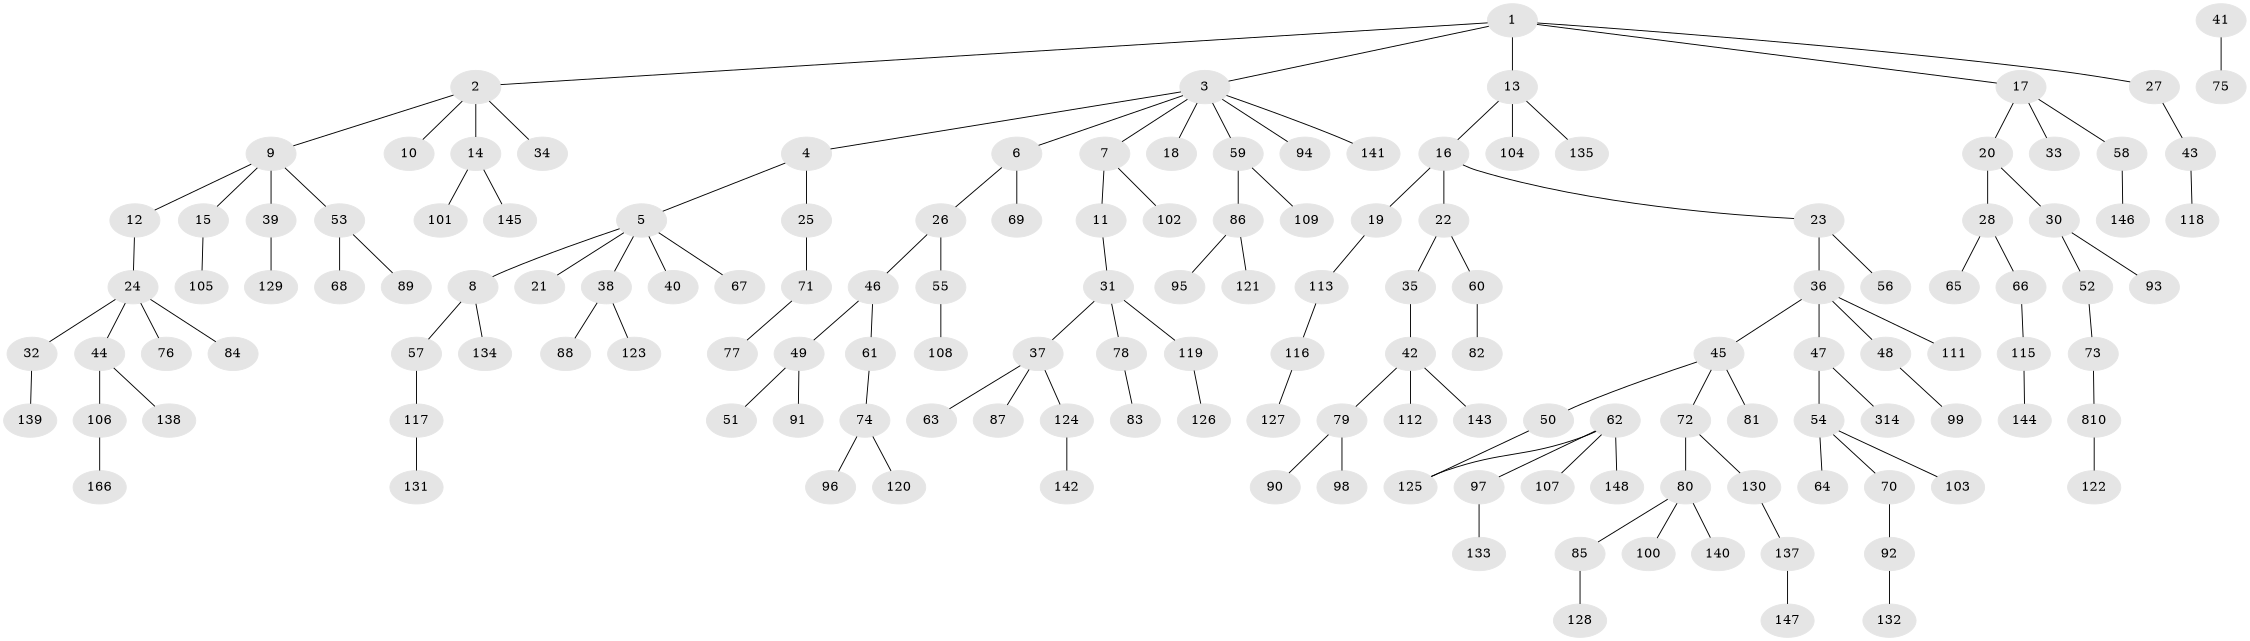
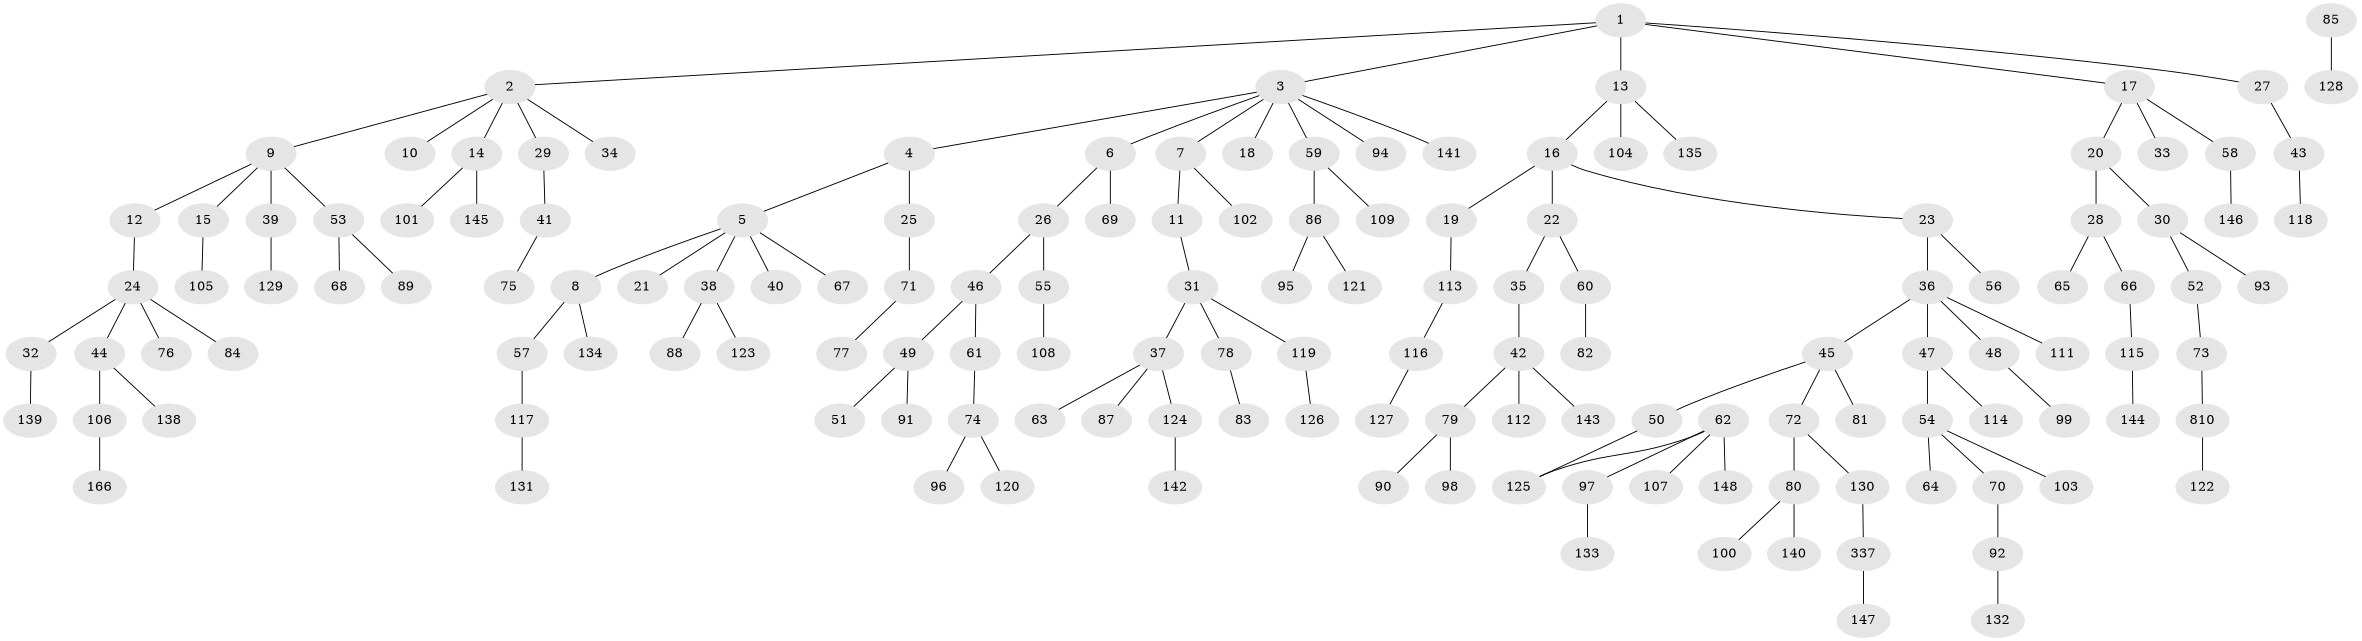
node "29": added
node "314": label "314" -> "114"
edge "80" -- "85": removed
node "137": label "137" -> "337"
